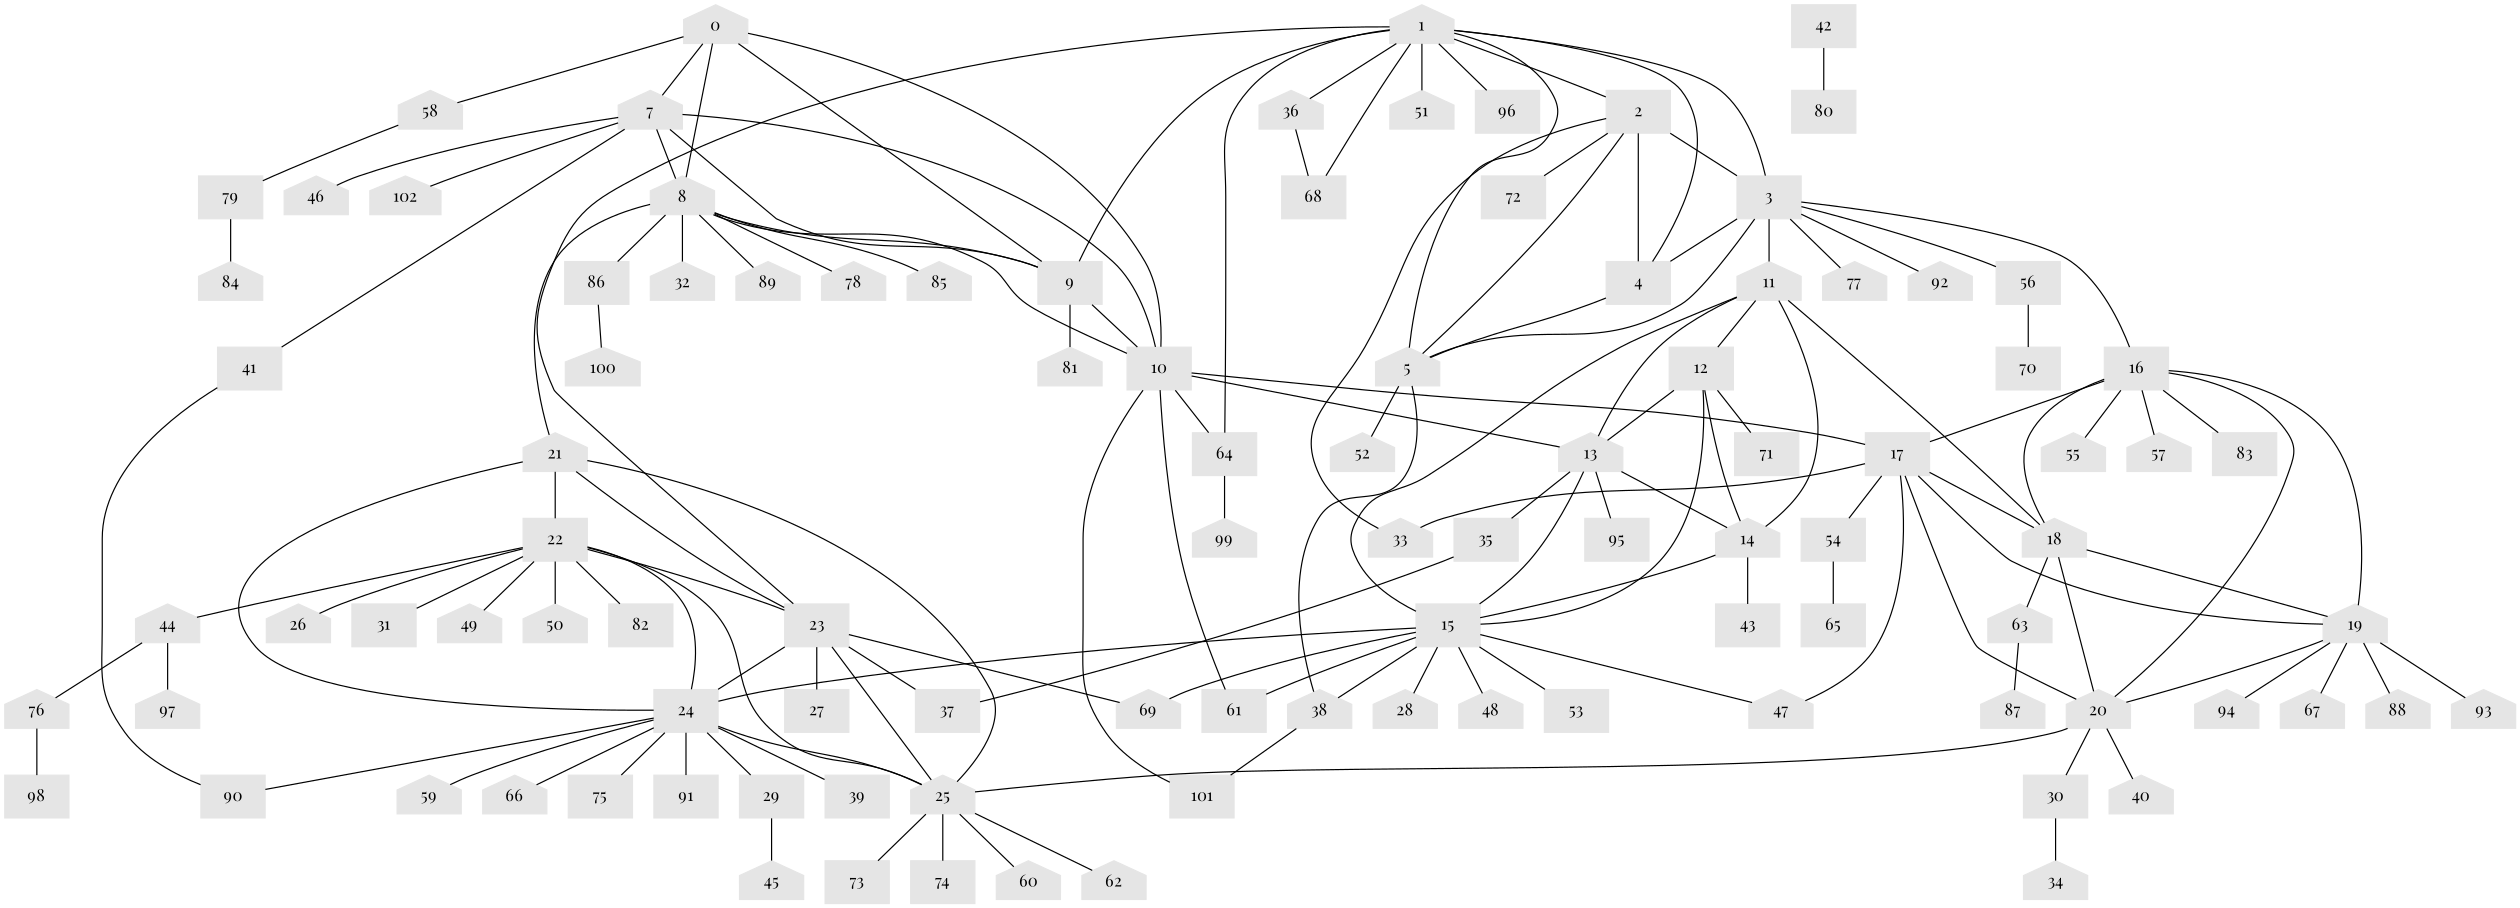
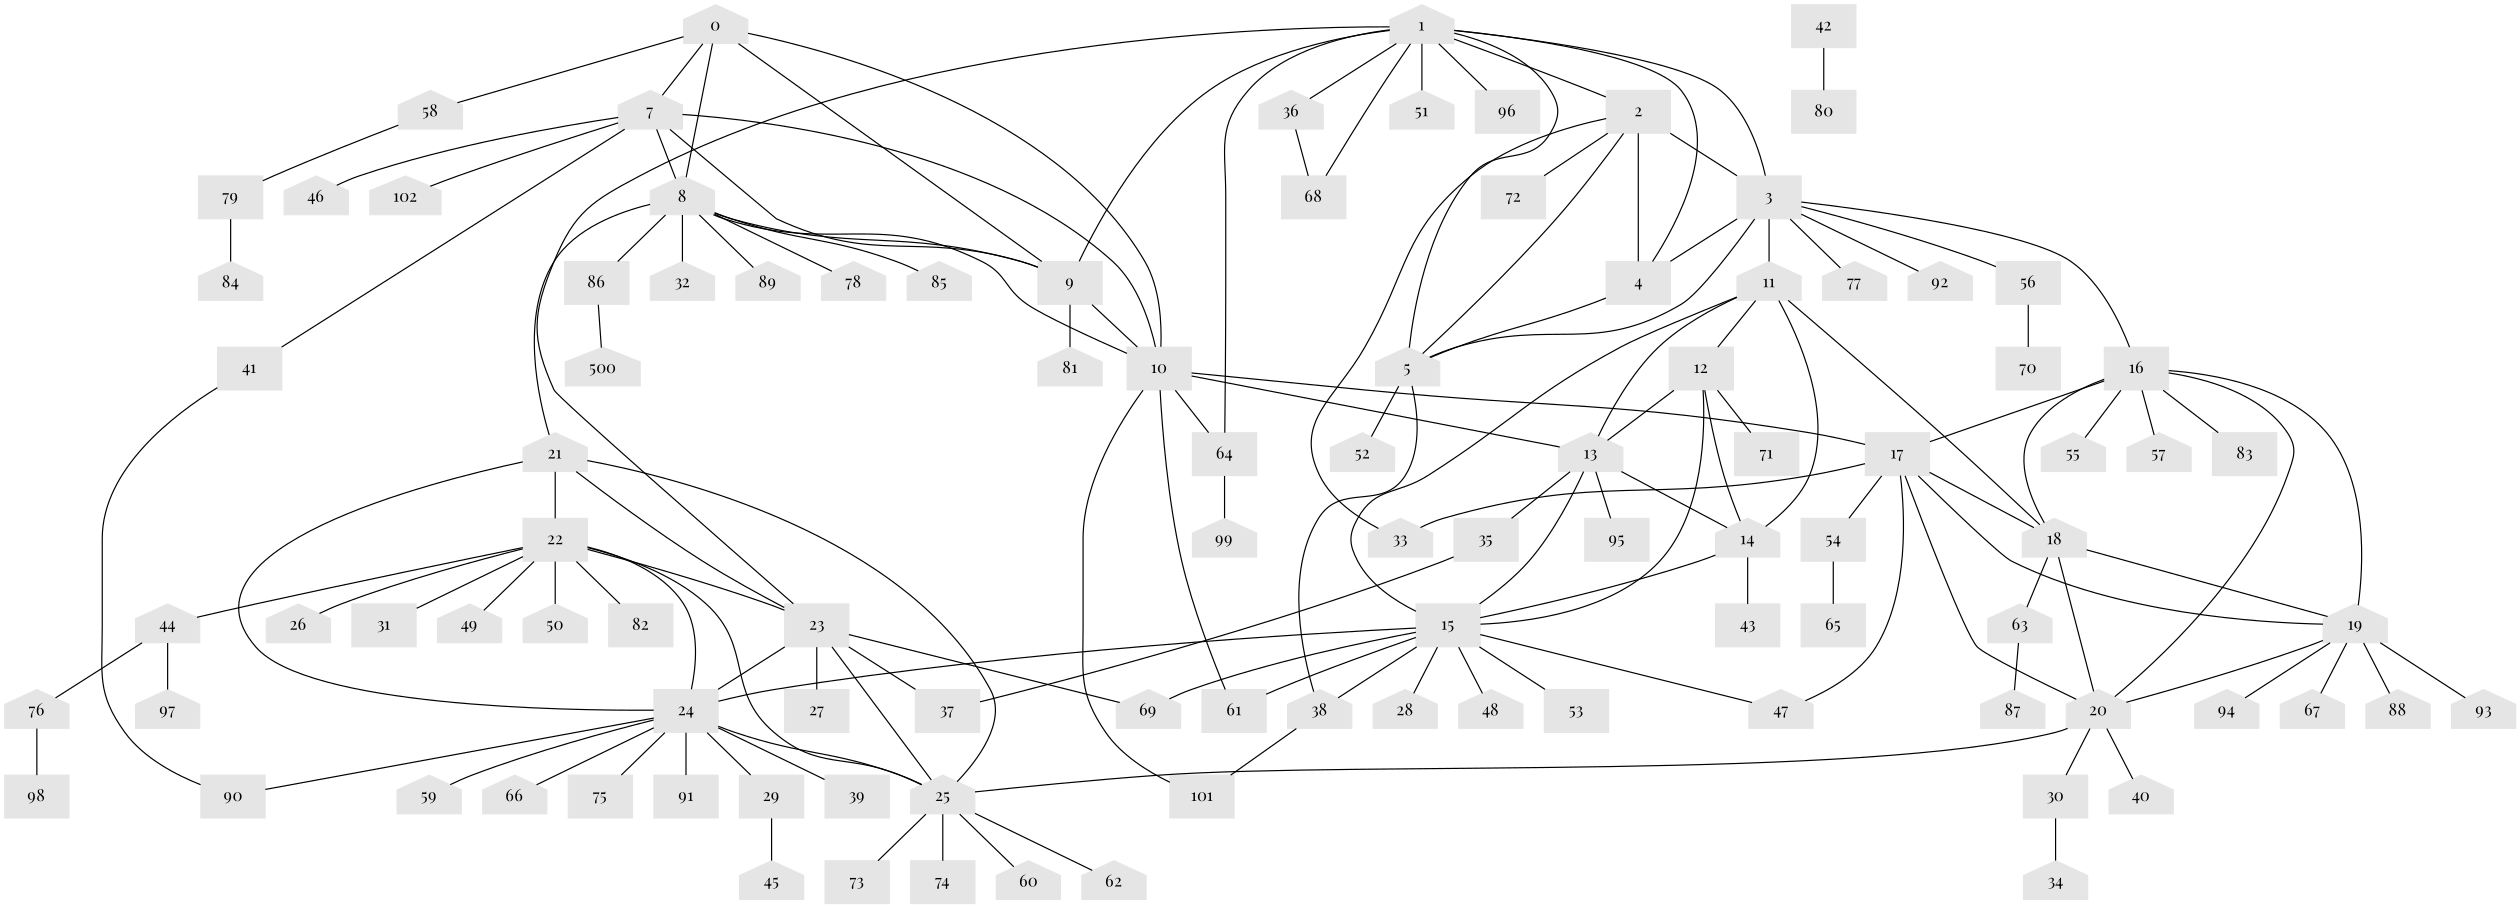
node "100": label "100" -> "500"
